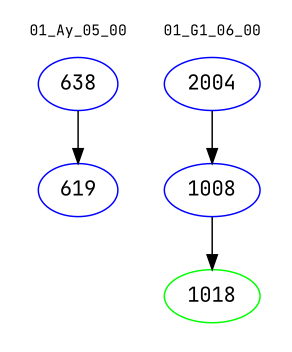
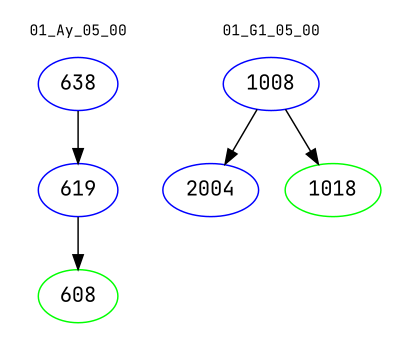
cluster "01_G1_06_00": label "01_G1_06_00" -> "01_G1_05_00"
edge "2004" -> "1008": reversed
node "608": added
